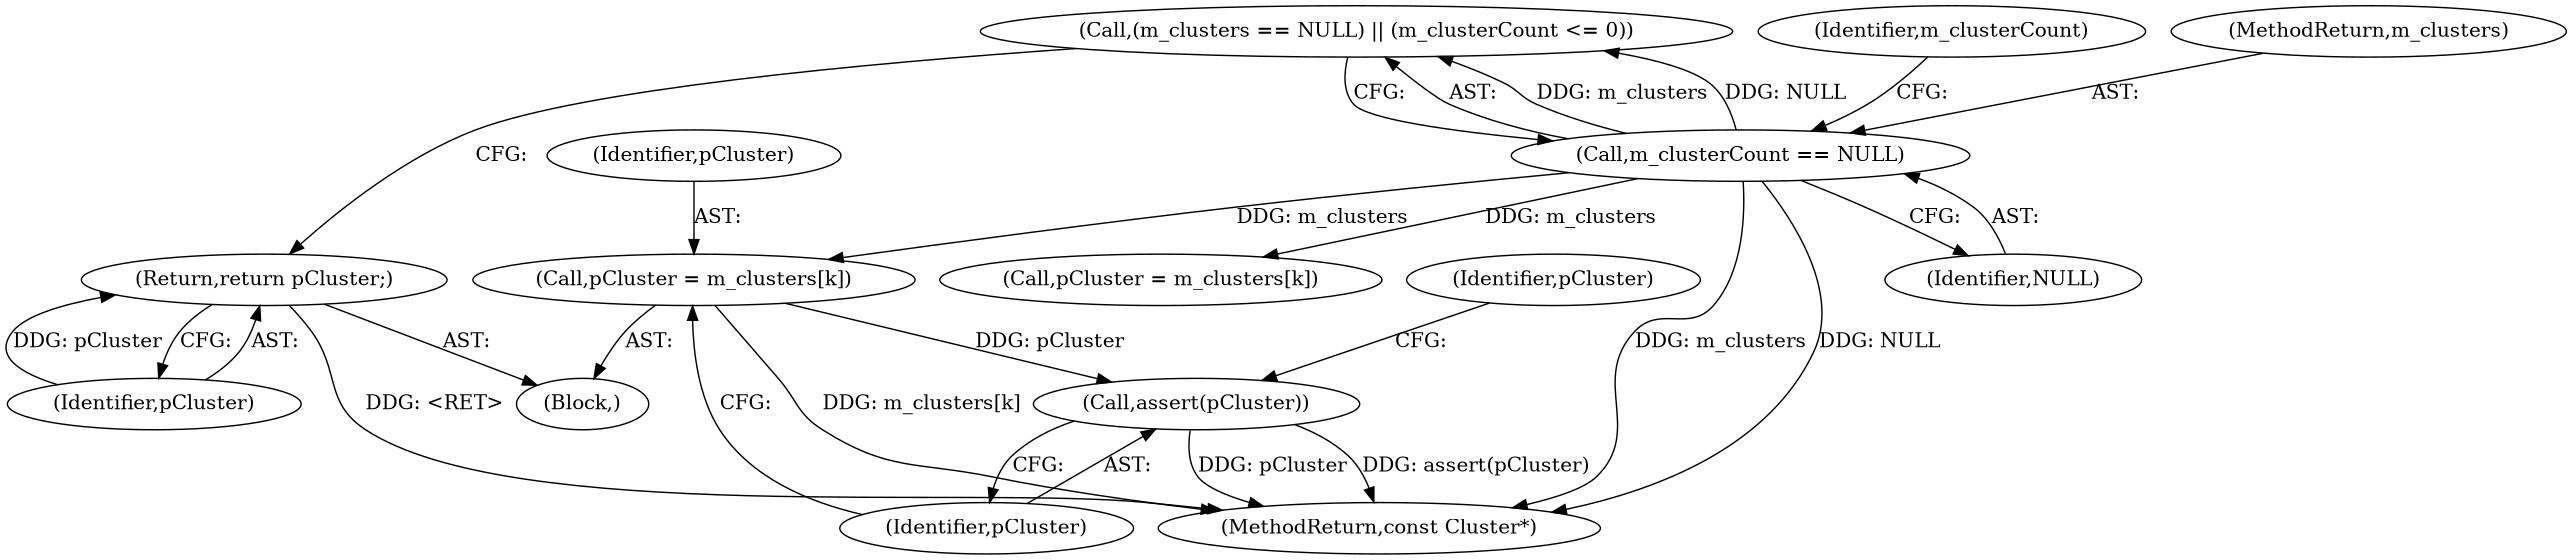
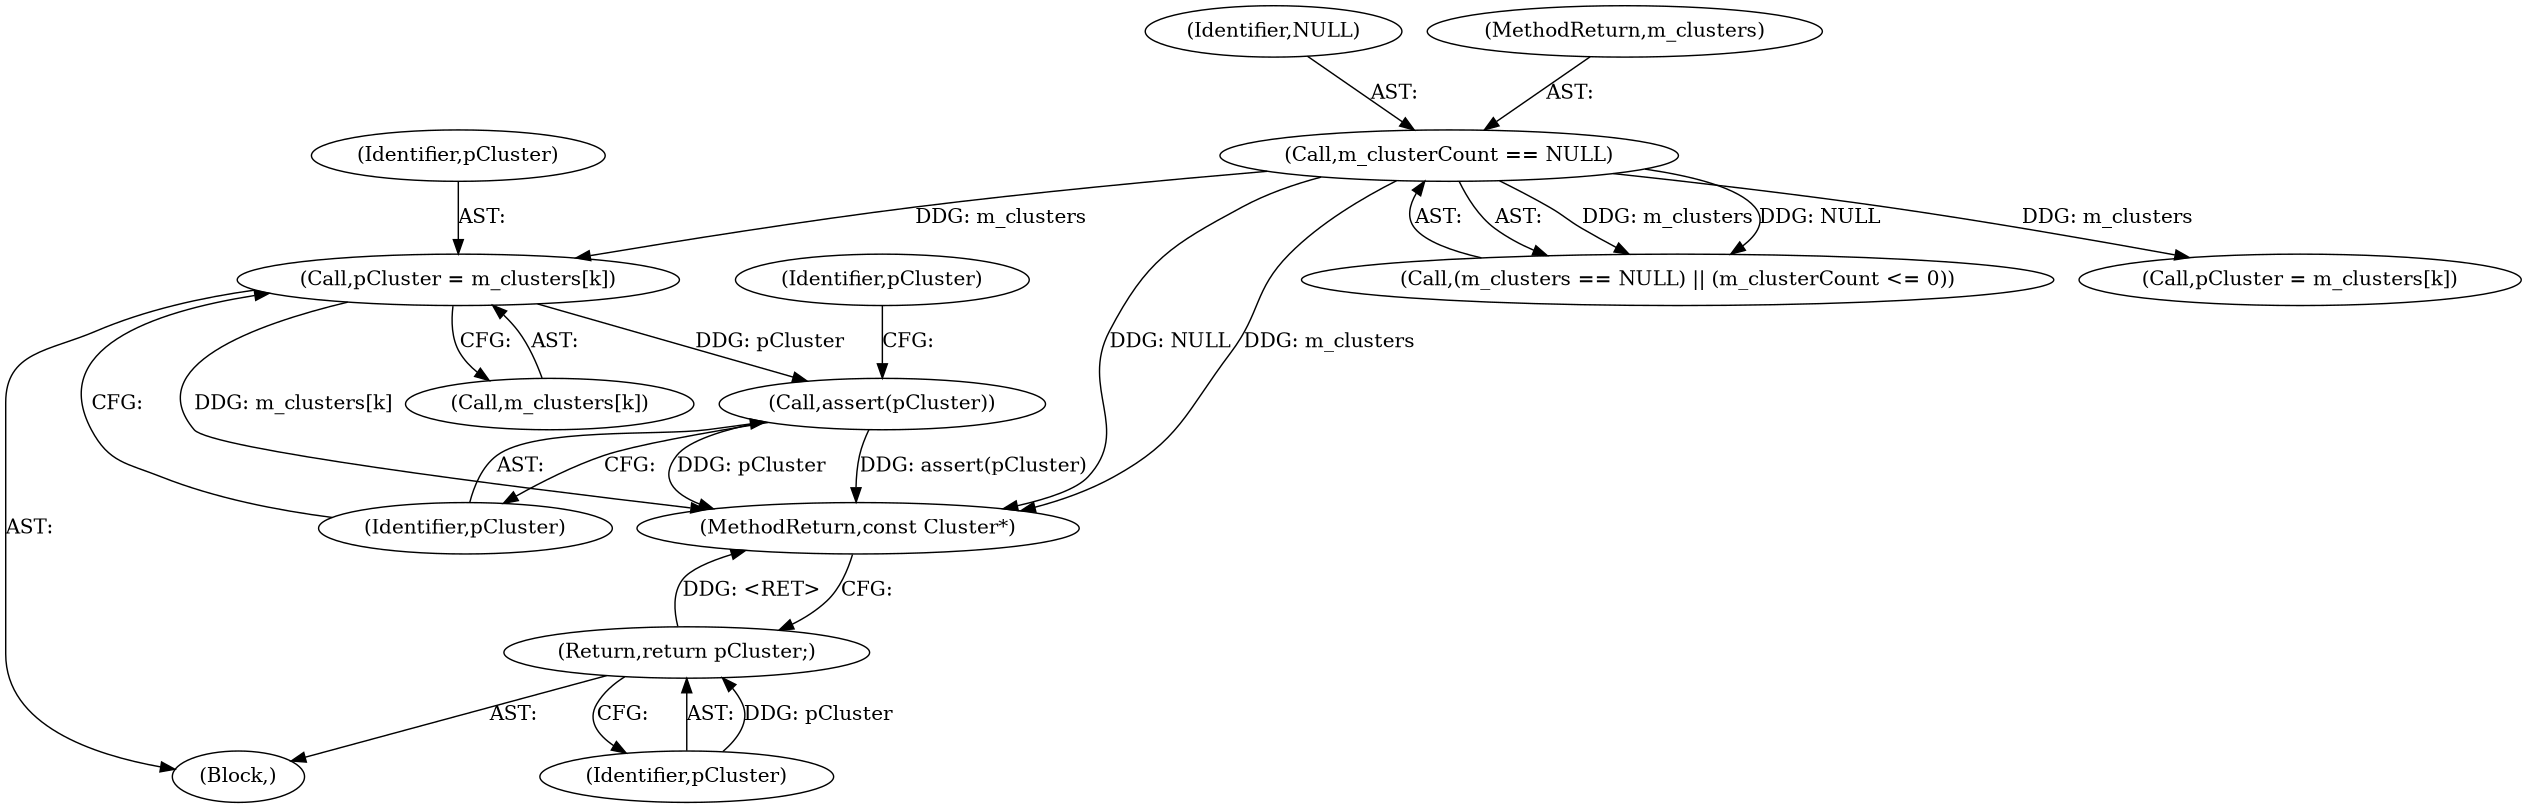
node "(Identifier,m_clusterCount)": removed
edge "(Call,(m_clusters == NULL) || (m_clusterCount <= 0))" -> "(Return,return pCluster;)": now "(MethodReturn,const Cluster*)" -> "(Return,return pCluster;)"
edge "(Call,(m_clusters == NULL) || (m_clusterCount <= 0))" -> "(Call,m_clusterCount == NULL)": label "CFG: " -> "AST: "
edge "(Call,m_clusterCount == NULL)" -> "(Identifier,NULL)": removed, label "CFG:"
node "(Call,m_clusters[k])": added
